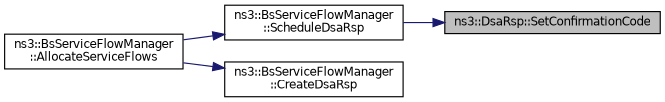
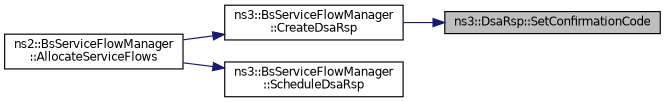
edge "ns3::BsServiceFlowManager ::ScheduleDsaRsp" -> "ns3::DsaRsp::SetConfirmationCode": now "ns3::BsServiceFlowManager ::CreateDsaRsp" -> "ns3::DsaRsp::SetConfirmationCode"
node "ns3::BsServiceFlowManager ::AllocateServiceFlows": label "ns3::BsServiceFlowManager ::AllocateServiceFlows" -> "ns2::BsServiceFlowManager ::AllocateServiceFlows"
